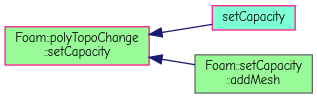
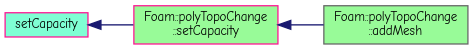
edge "setCapacity" -> "Foam::polyTopoChange ::setCapacity": reversed
node "Foam::setCapacity ::addMesh": label "Foam::setCapacity ::addMesh" -> "Foam::polyTopoChange ::addMesh"
